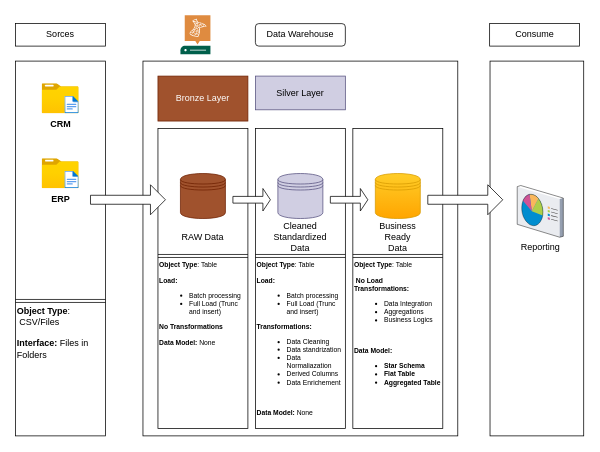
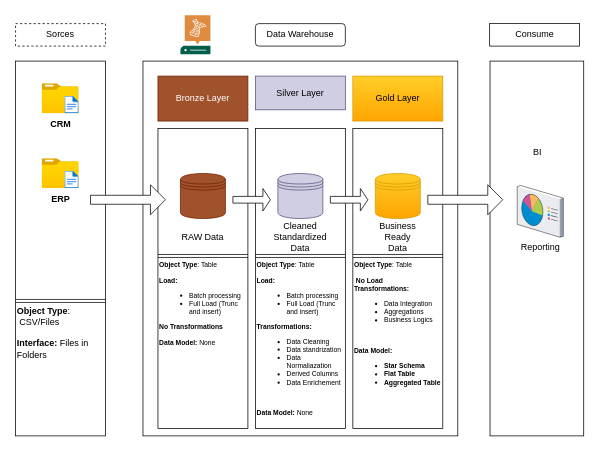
node "Sorces": style solid -> dashed
node "Gold Layer": added
node "BI": added
